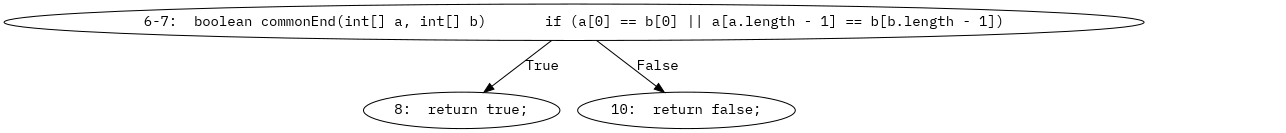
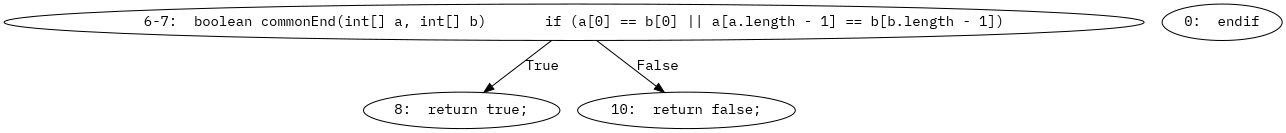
node "0:  endif": added
